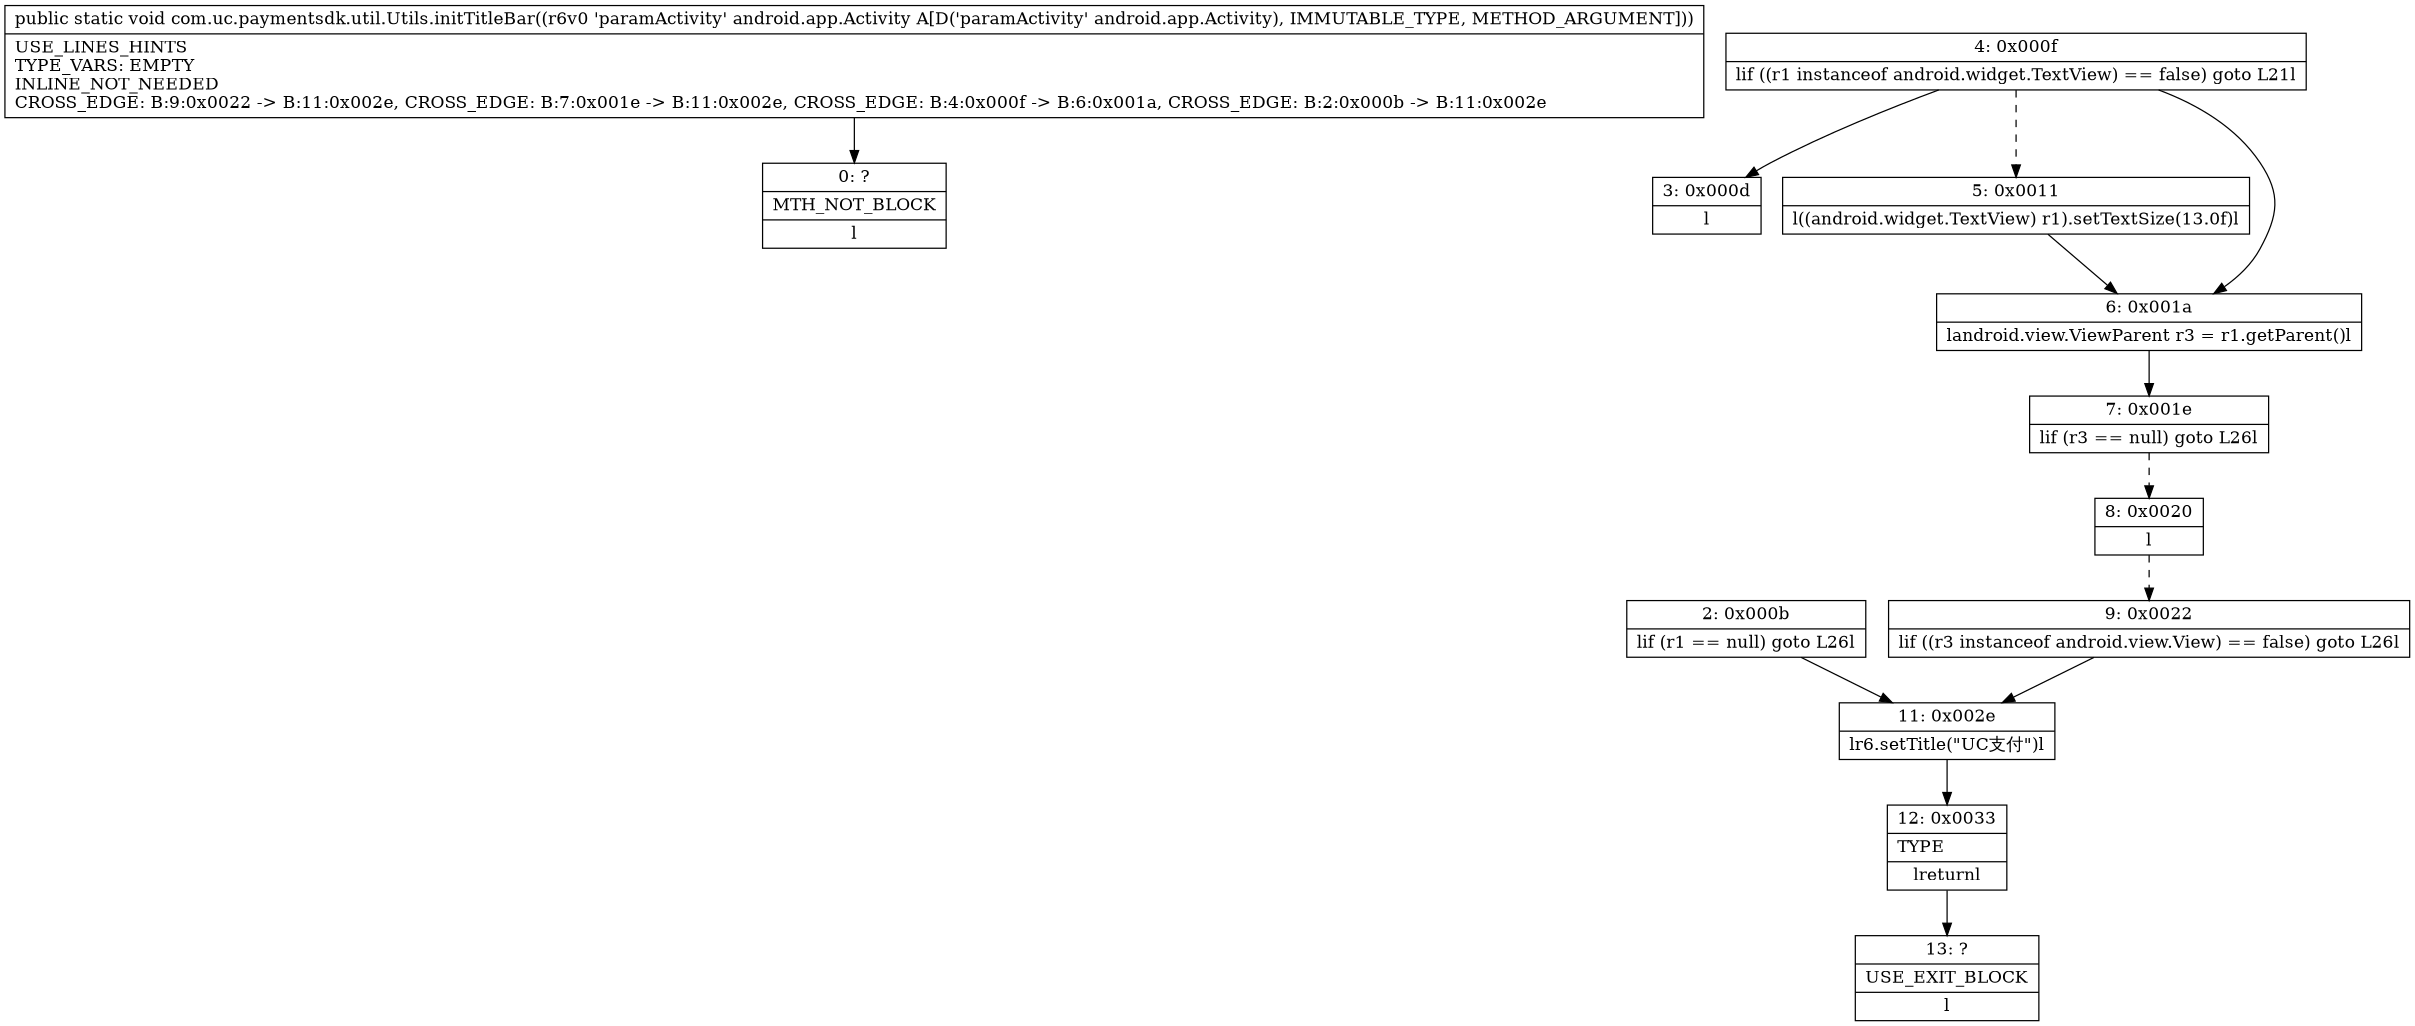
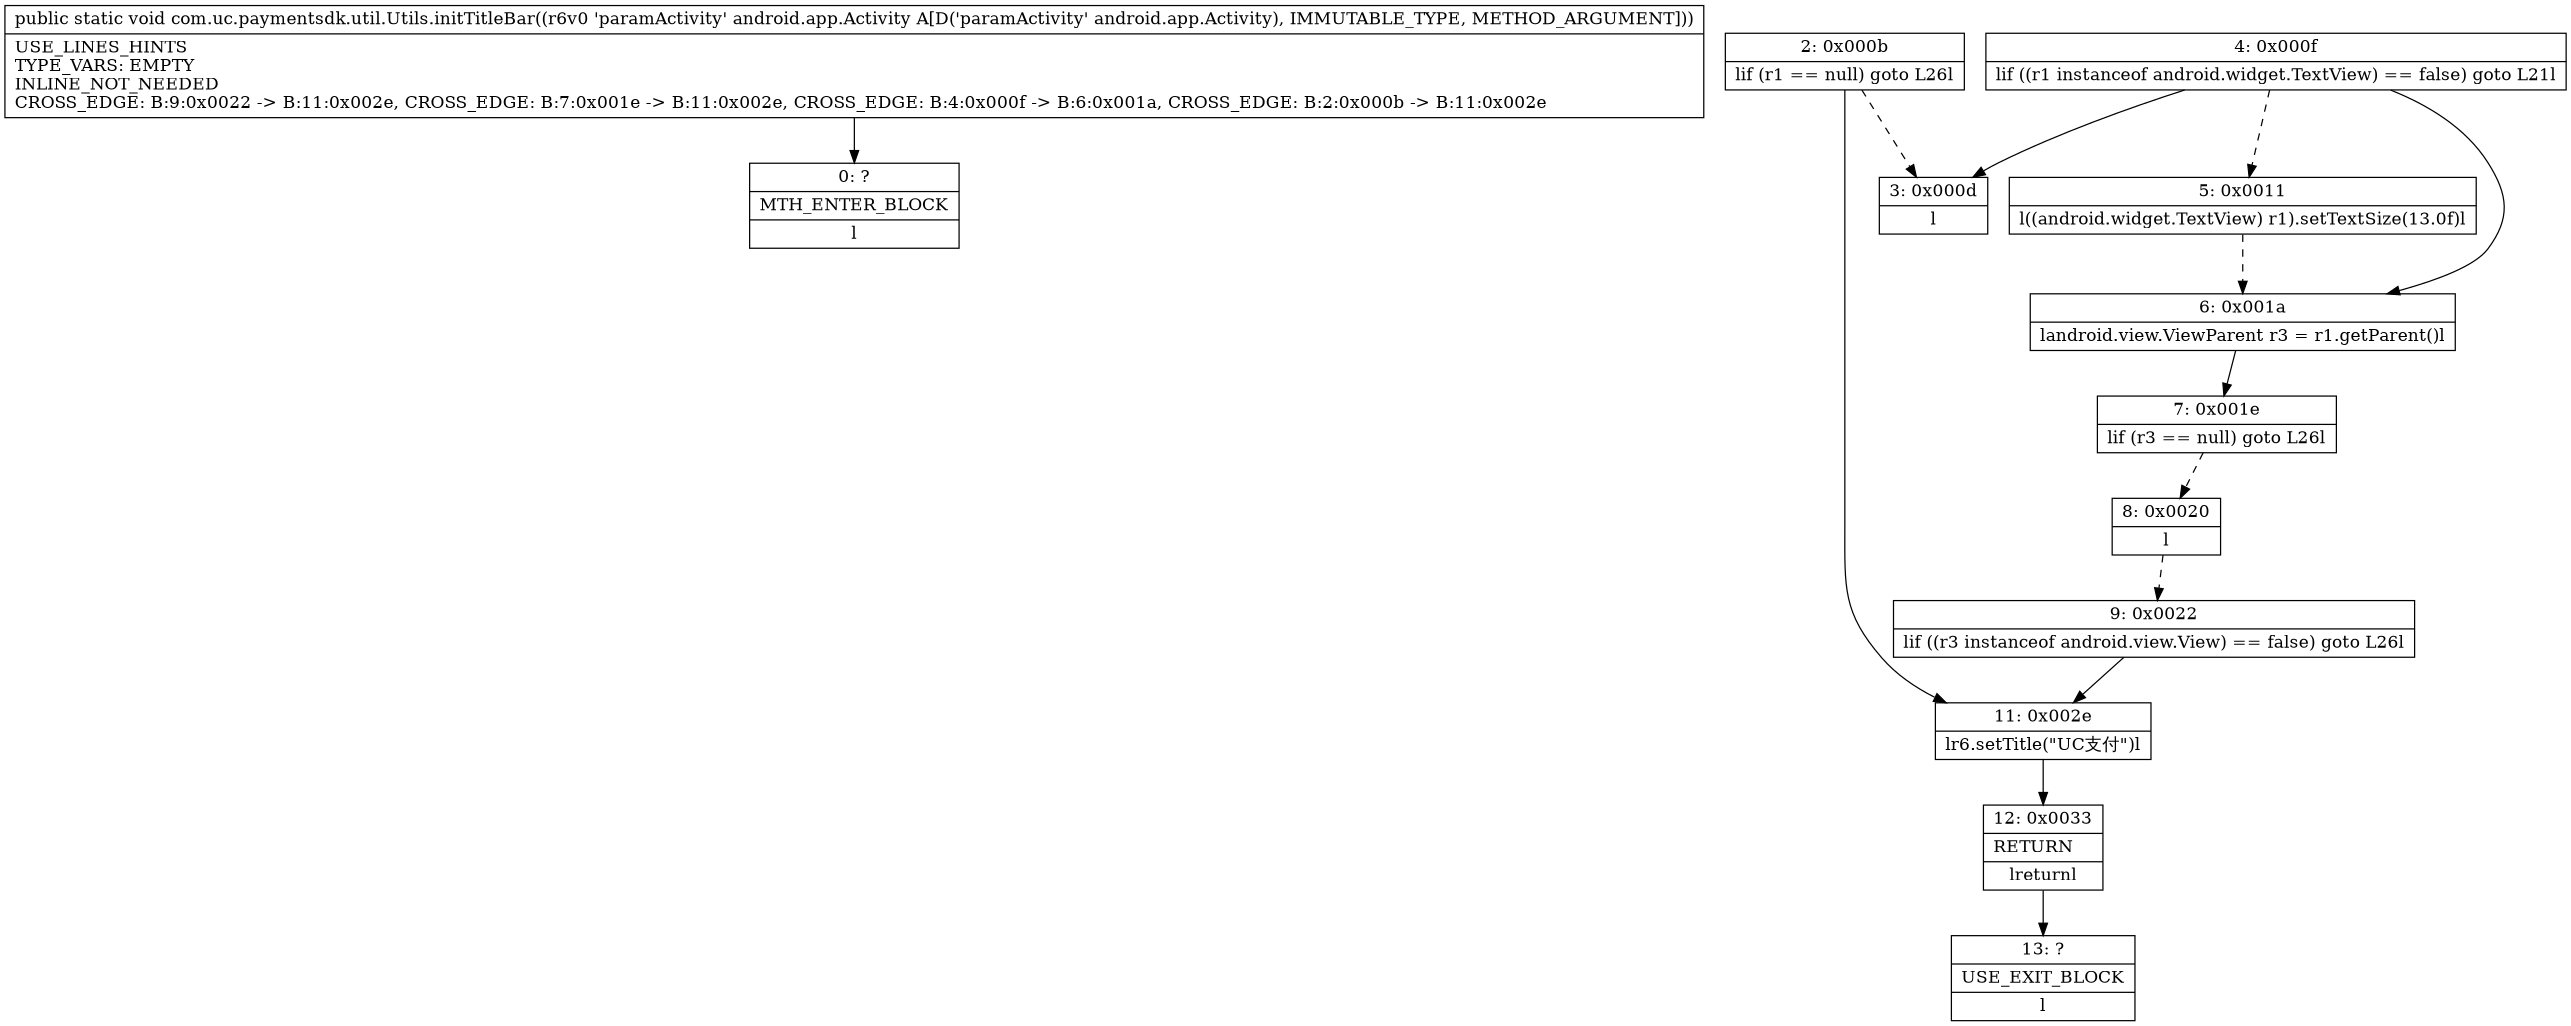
edge "2: 0x000b" -> "3: 0x000d": added
node "0: ?": text "MTH_NOT_BLOCK" -> "MTH_ENTER_BLOCK"
edge "5: 0x0011" -> "6: 0x001a": style solid -> dashed
node "12: 0x0033": text "TYPE" -> "RETURN"
